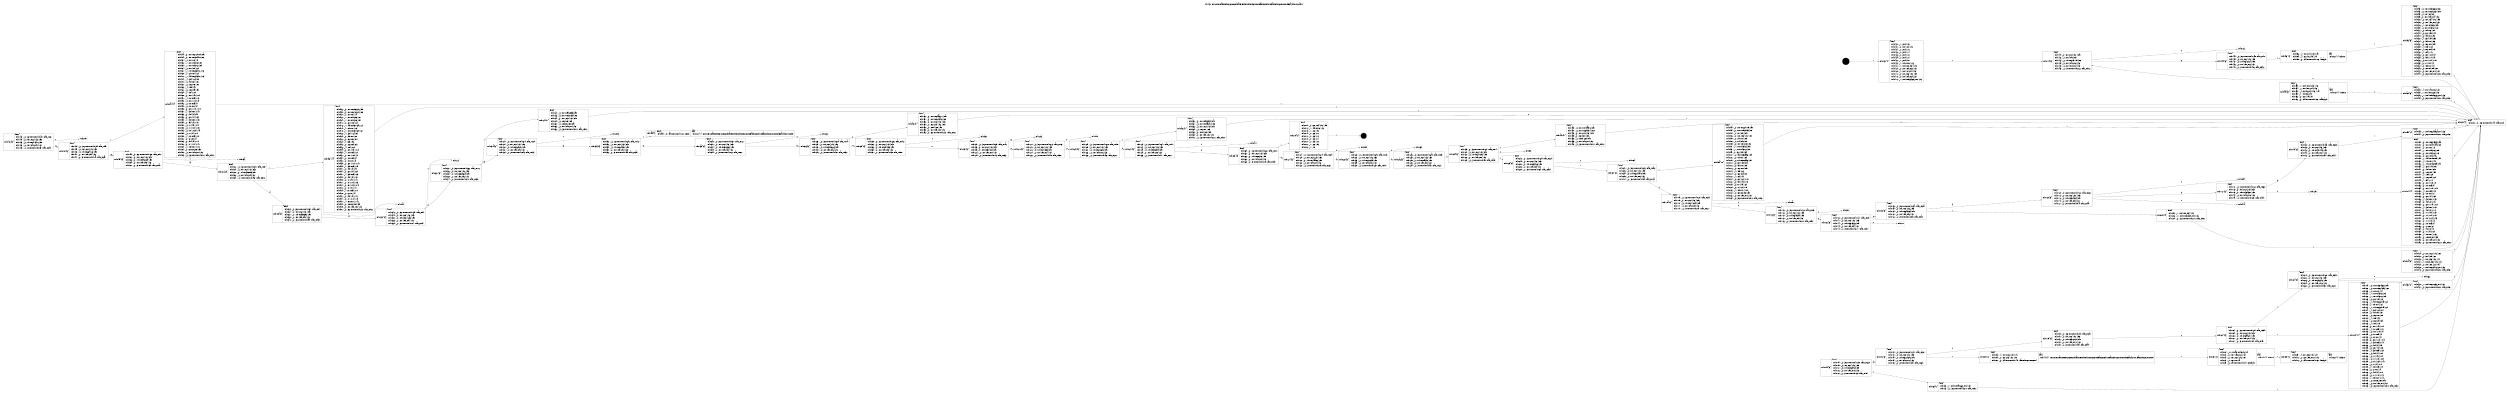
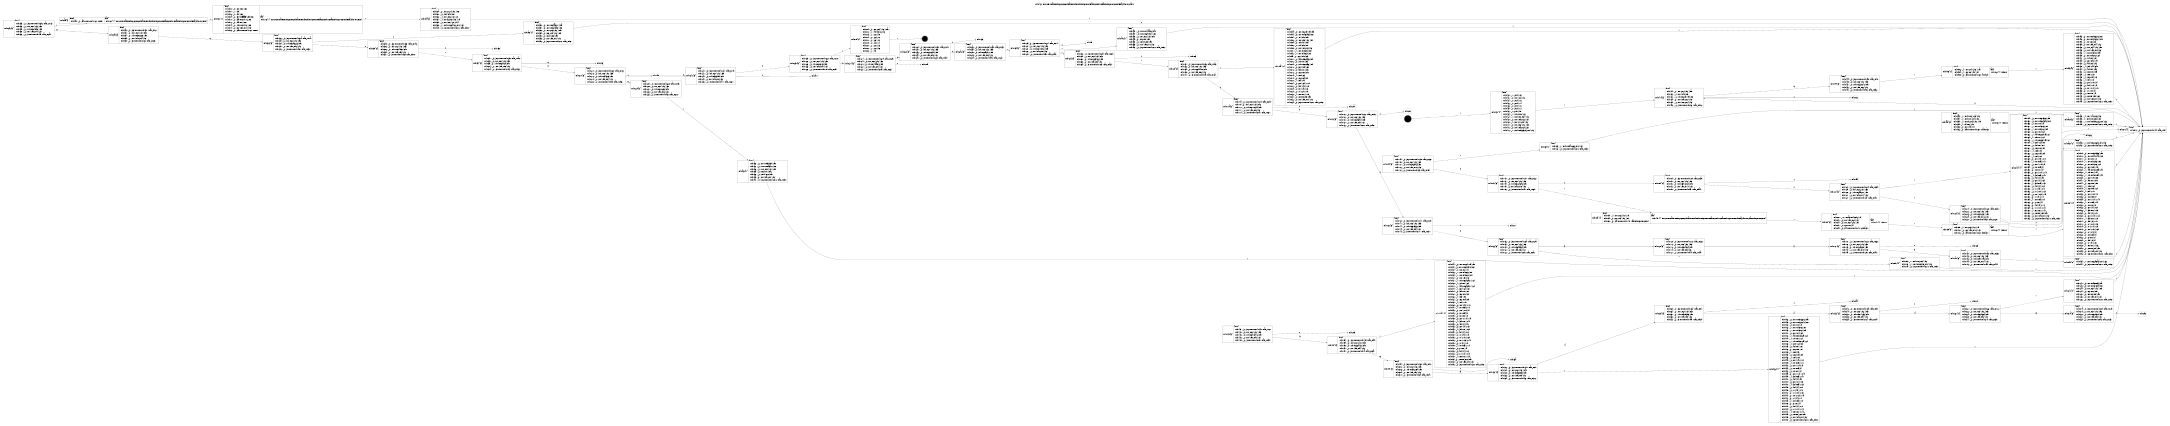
node "0x401b02 [40]": added
node "0x40213c": removed
edge "0x40157a [25]" -> "0x401593 [25]": removed, label "13"
edge "0x401629 [25]" -> "0x401642 [25]": now "0x401dde" -> "0x401642 [25]"
edge "0x40176e [25]" -> "0x401df9": now "0x4017eb [25]" -> "0x401df9"
edge "0x4018eb" -> "0x401d0d [144]": now "0x401cfe [15]" -> "0x401d0d [144]"
node "0x40194a": removed
